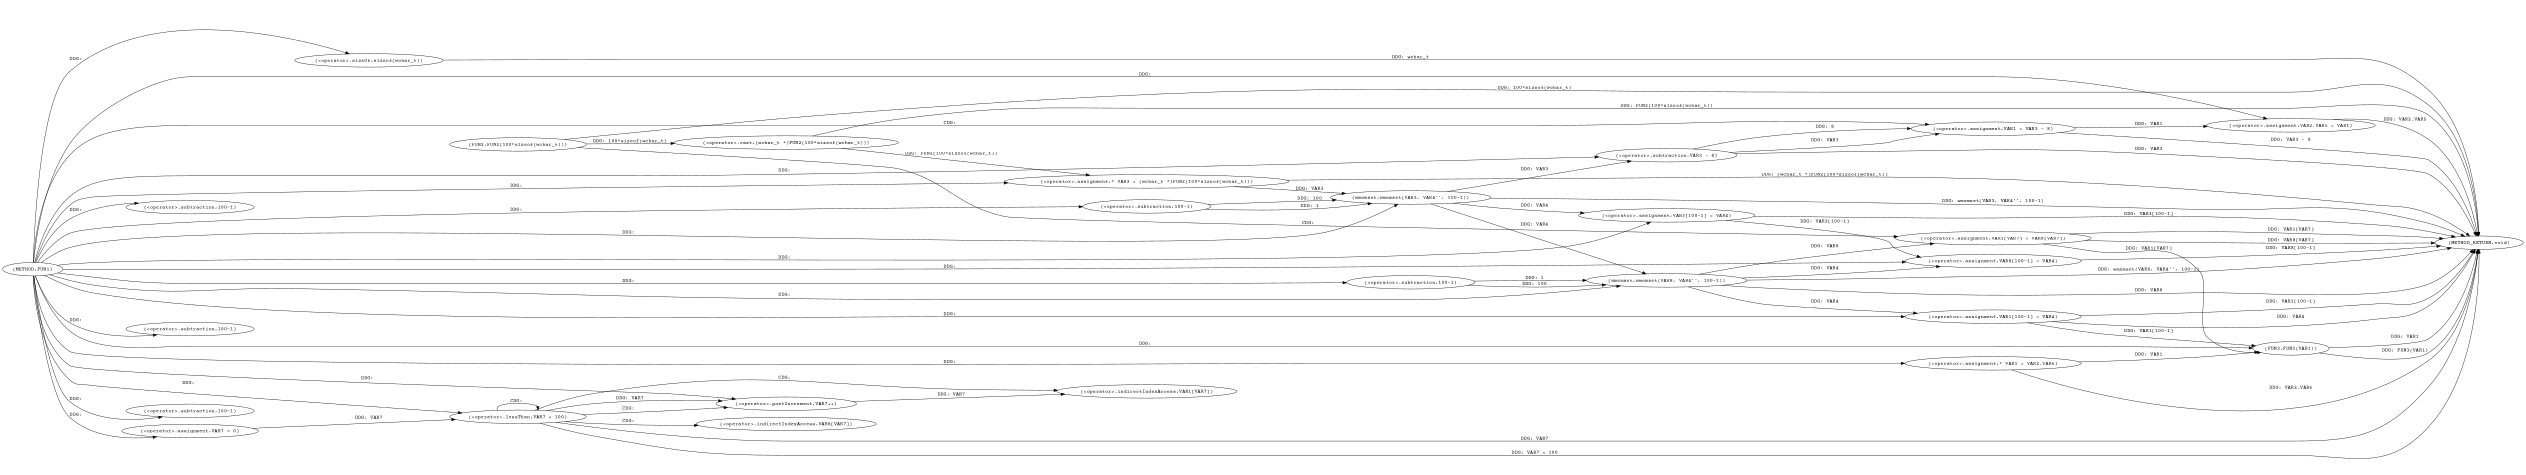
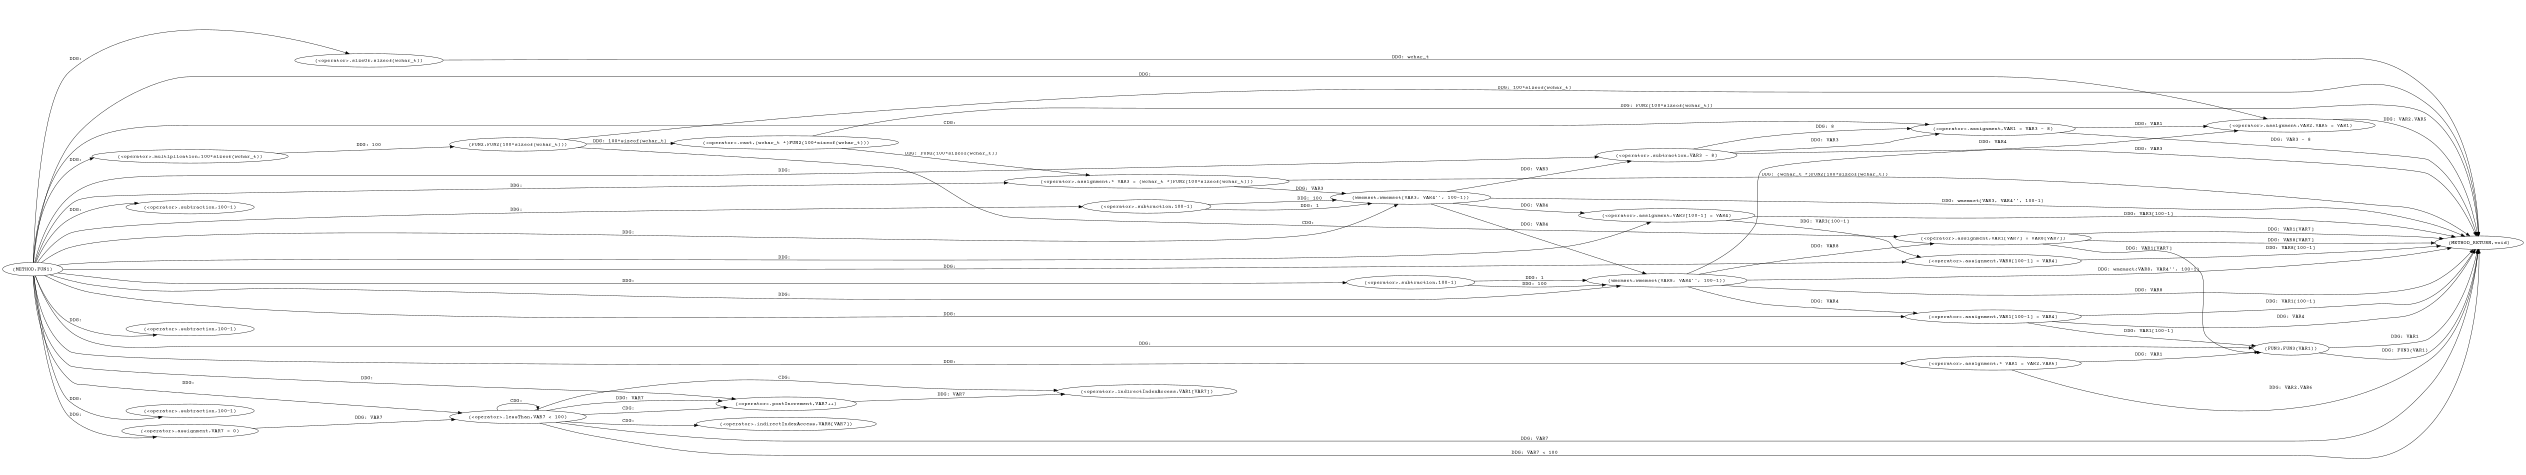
node "(<operator>.multiplication,100*sizeof(wchar_t))": added
edge "(wmemset,wmemset(VAR8, VAR4'', 100-1))" -> "(<operator>.assignment,VAR8[100-1] = VAR4)": now "(wmemset,wmemset(VAR8, VAR4'', 100-1))" -> "(<operator>.assignment,VAR2.VAR5 = VAR1)"
